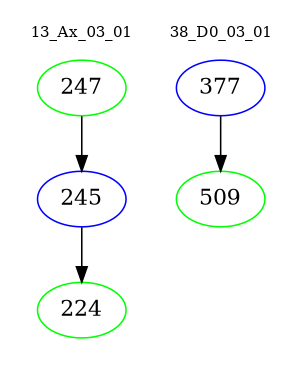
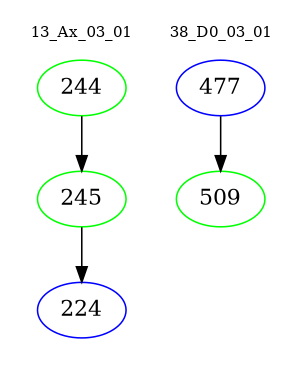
node "247": label "247" -> "244"
node "377": label "377" -> "477"
node "245": color blue -> green
node "224": color green -> blue
